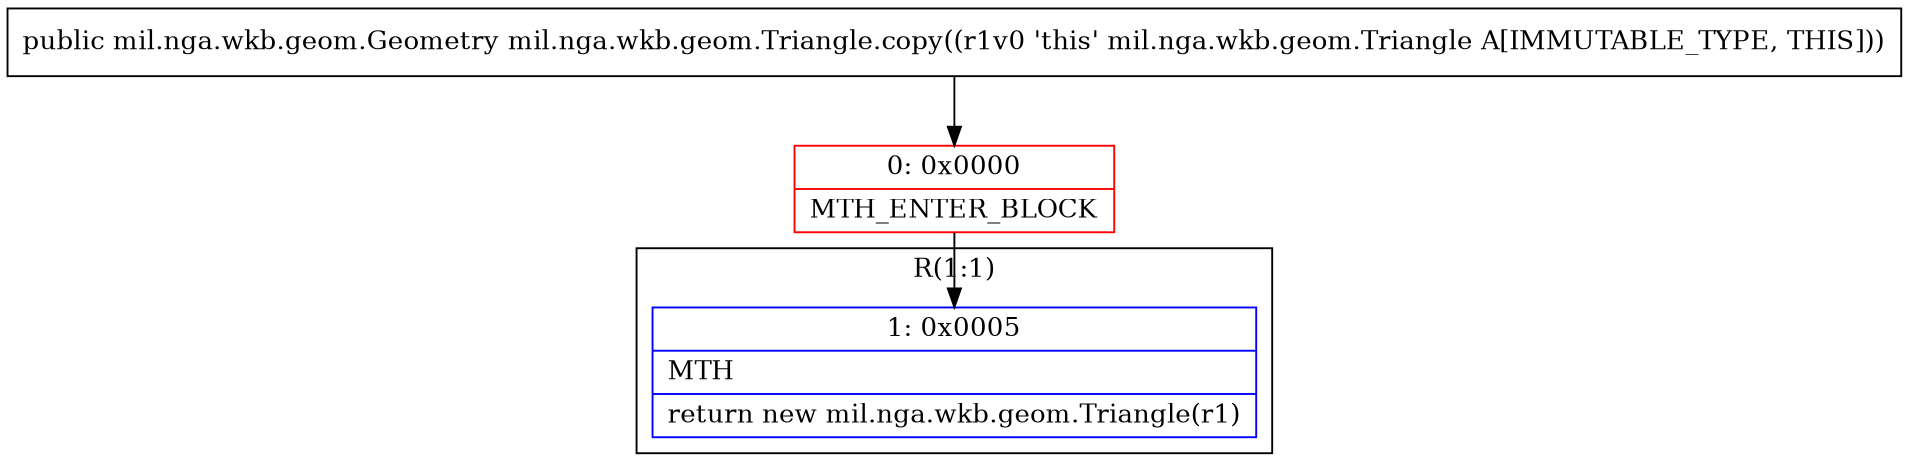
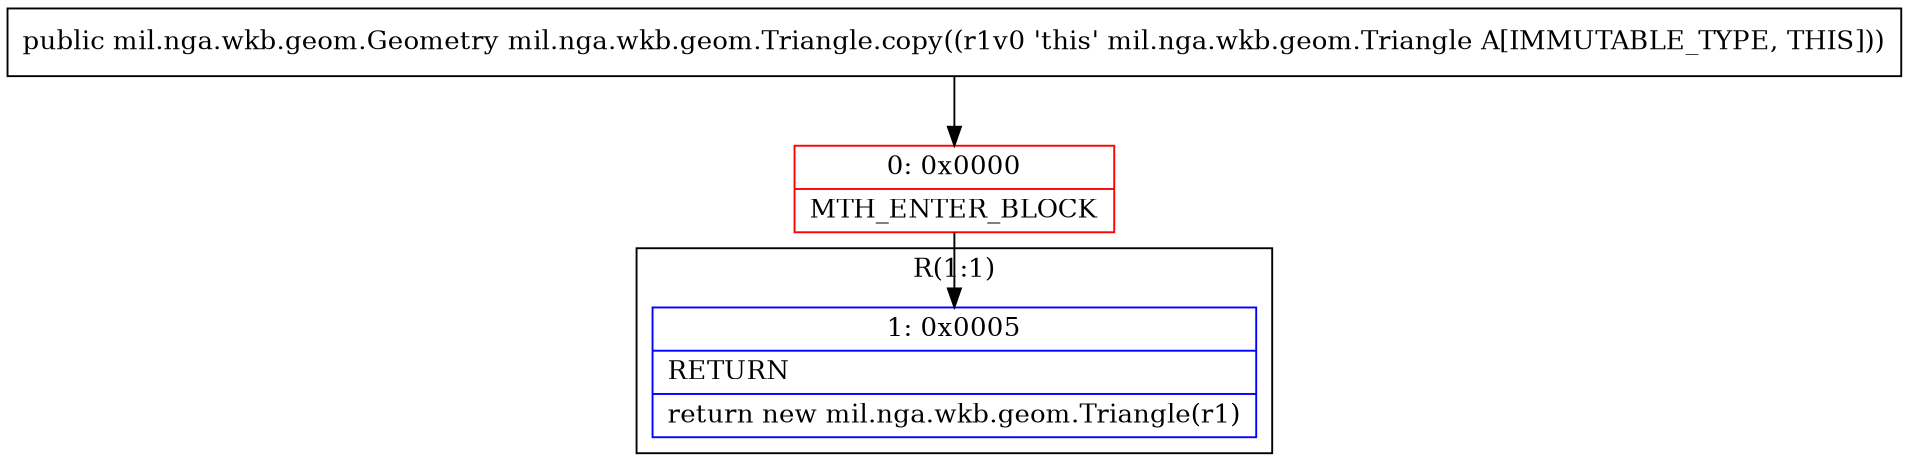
node "1: 0x0005": text "MTH" -> "RETURN"
